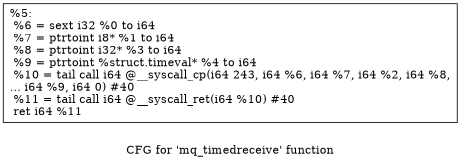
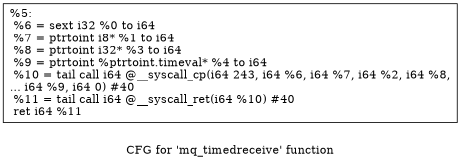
node "%5:": text "%9 = ptrtoint %struct.timeval* %4 to i64" -> "%9 = ptrtoint %ptrtoint.timeval* %4 to i64"
